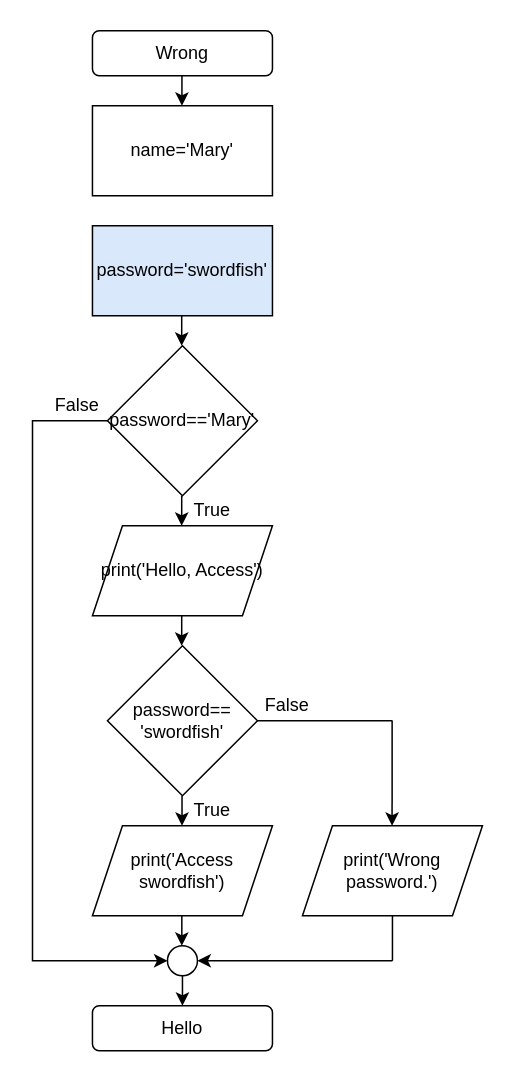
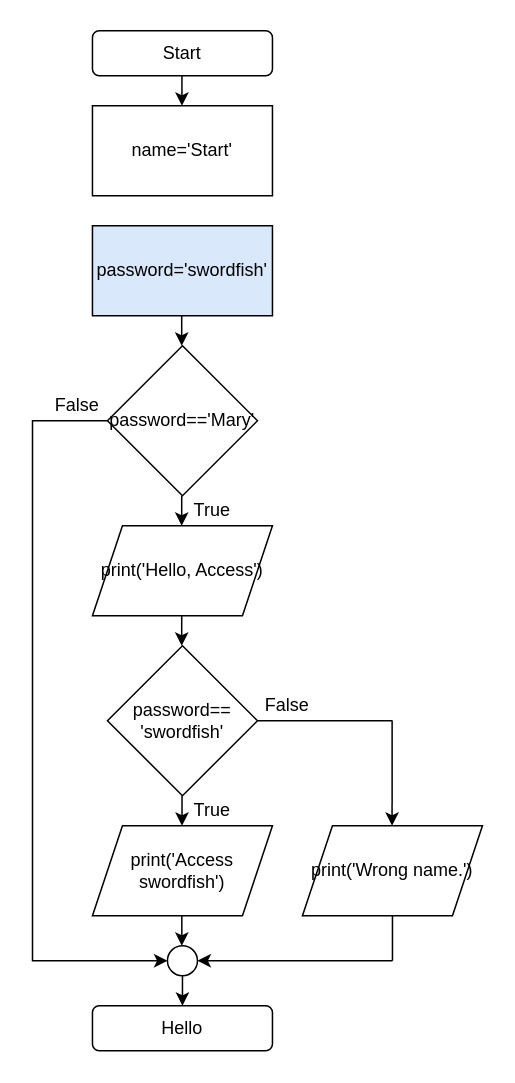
node "Wrong": label "Wrong" -> "Start"
node "name='Mary'": label "name='Mary'" -> "name='Start'"
node "print('Wrong password.')": label "print('Wrong password.')" -> "print('Wrong name.')"
